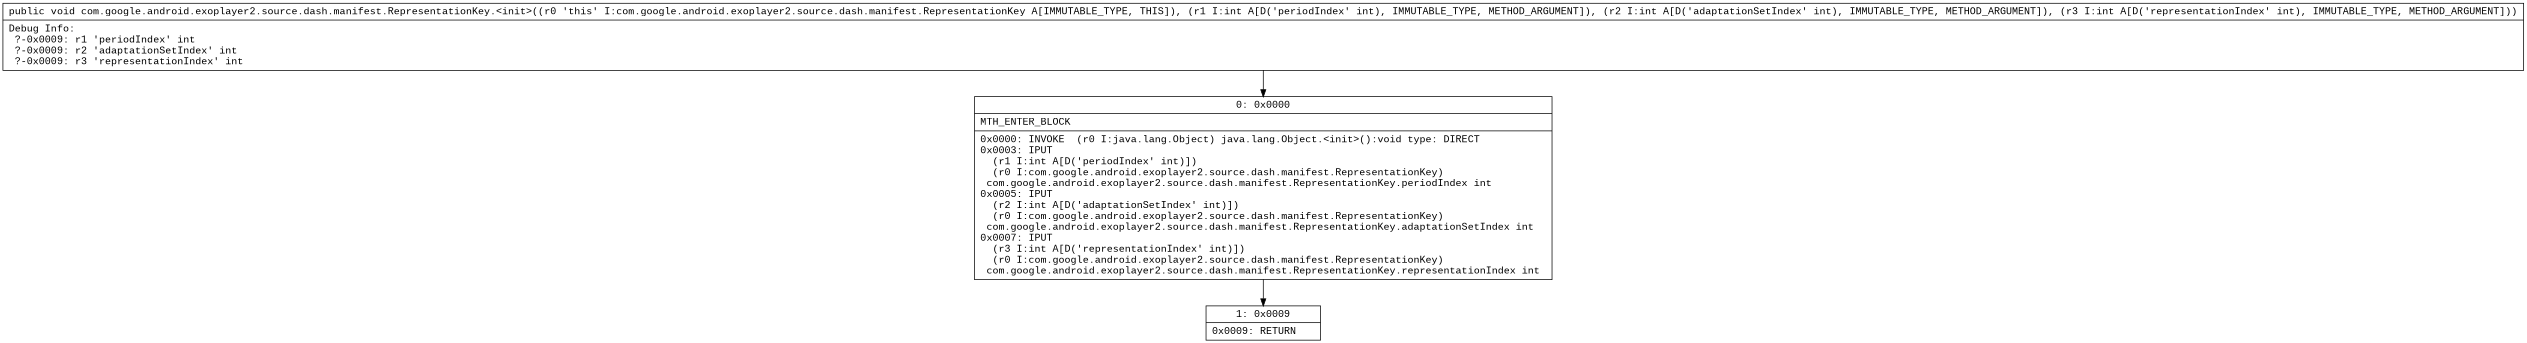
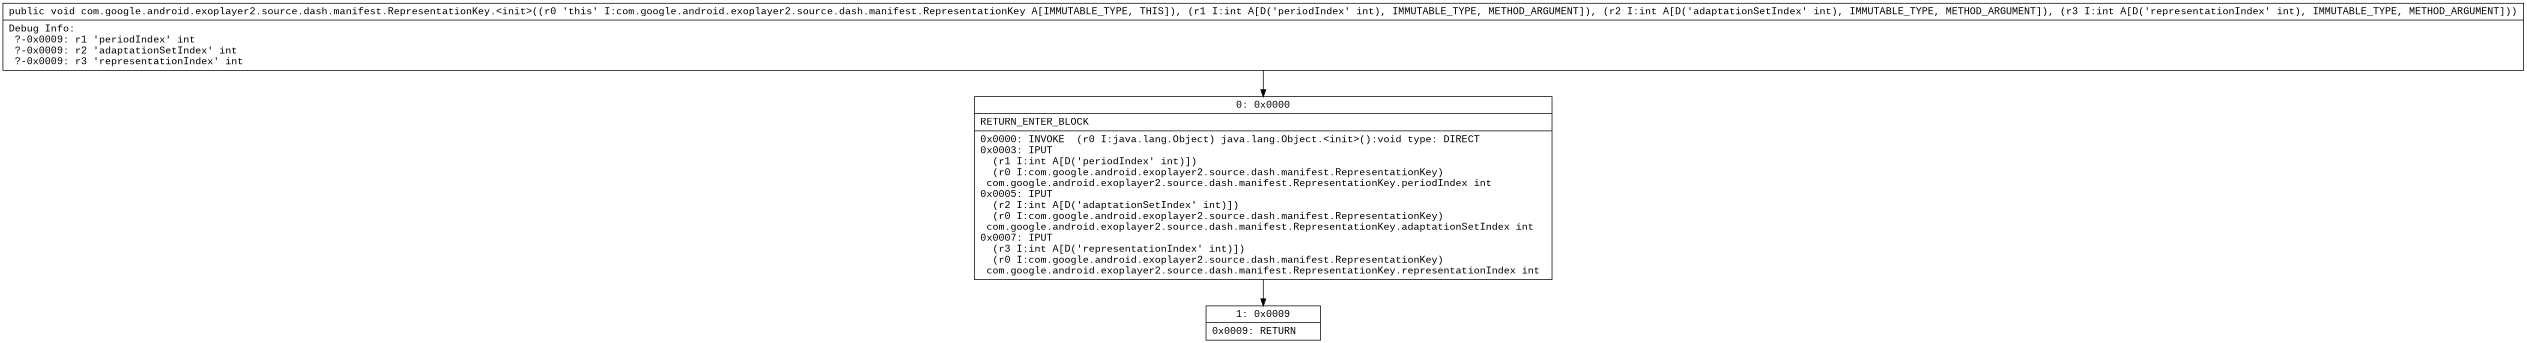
node "0: 0x0000": text "MTH_ENTER_BLOCK" -> "RETURN_ENTER_BLOCK"
